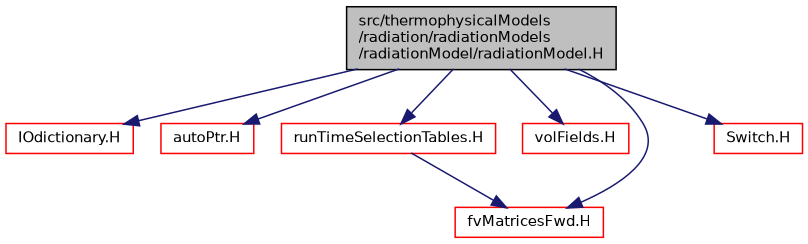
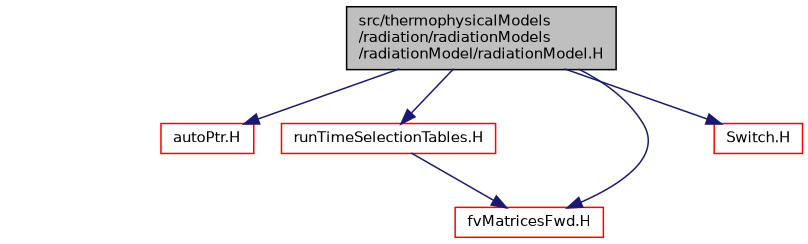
node "IOdictionary.H": removed
node "volFields.H": removed
